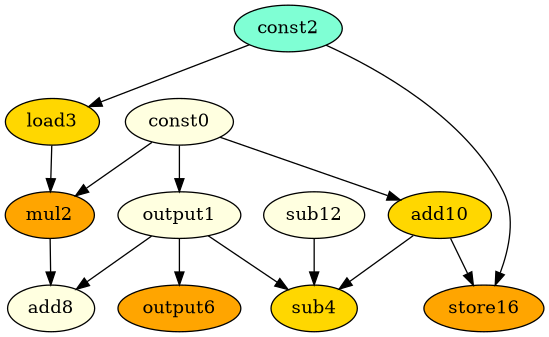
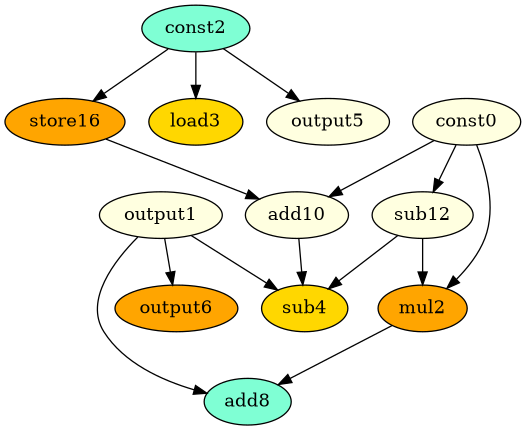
node "output5": added
edge "load3" -> "mul2": now "sub12" -> "mul2"
edge "const0" -> "output1": now "const0" -> "sub12"
node "add10": fillcolor gold -> lightyellow
edge "add10" -> "store16": reversed
node "add8": fillcolor lightyellow -> aquamarine
